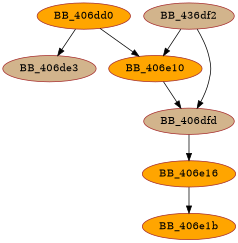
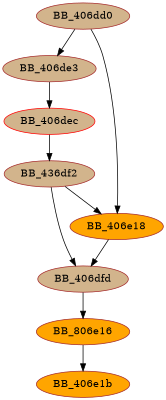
node "BB_406dd0": fillcolor orange -> tan
node "BB_406e10": label "BB_406e10" -> "BB_406e18"
node "BB_406dec": added
node "BB_406e16": label "BB_406e16" -> "BB_806e16"
